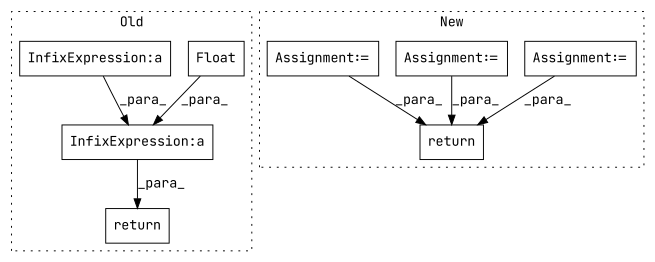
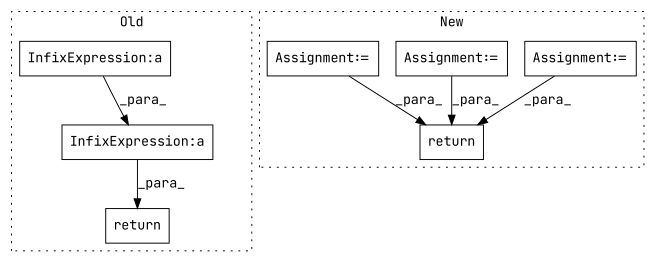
node "Float": removed
